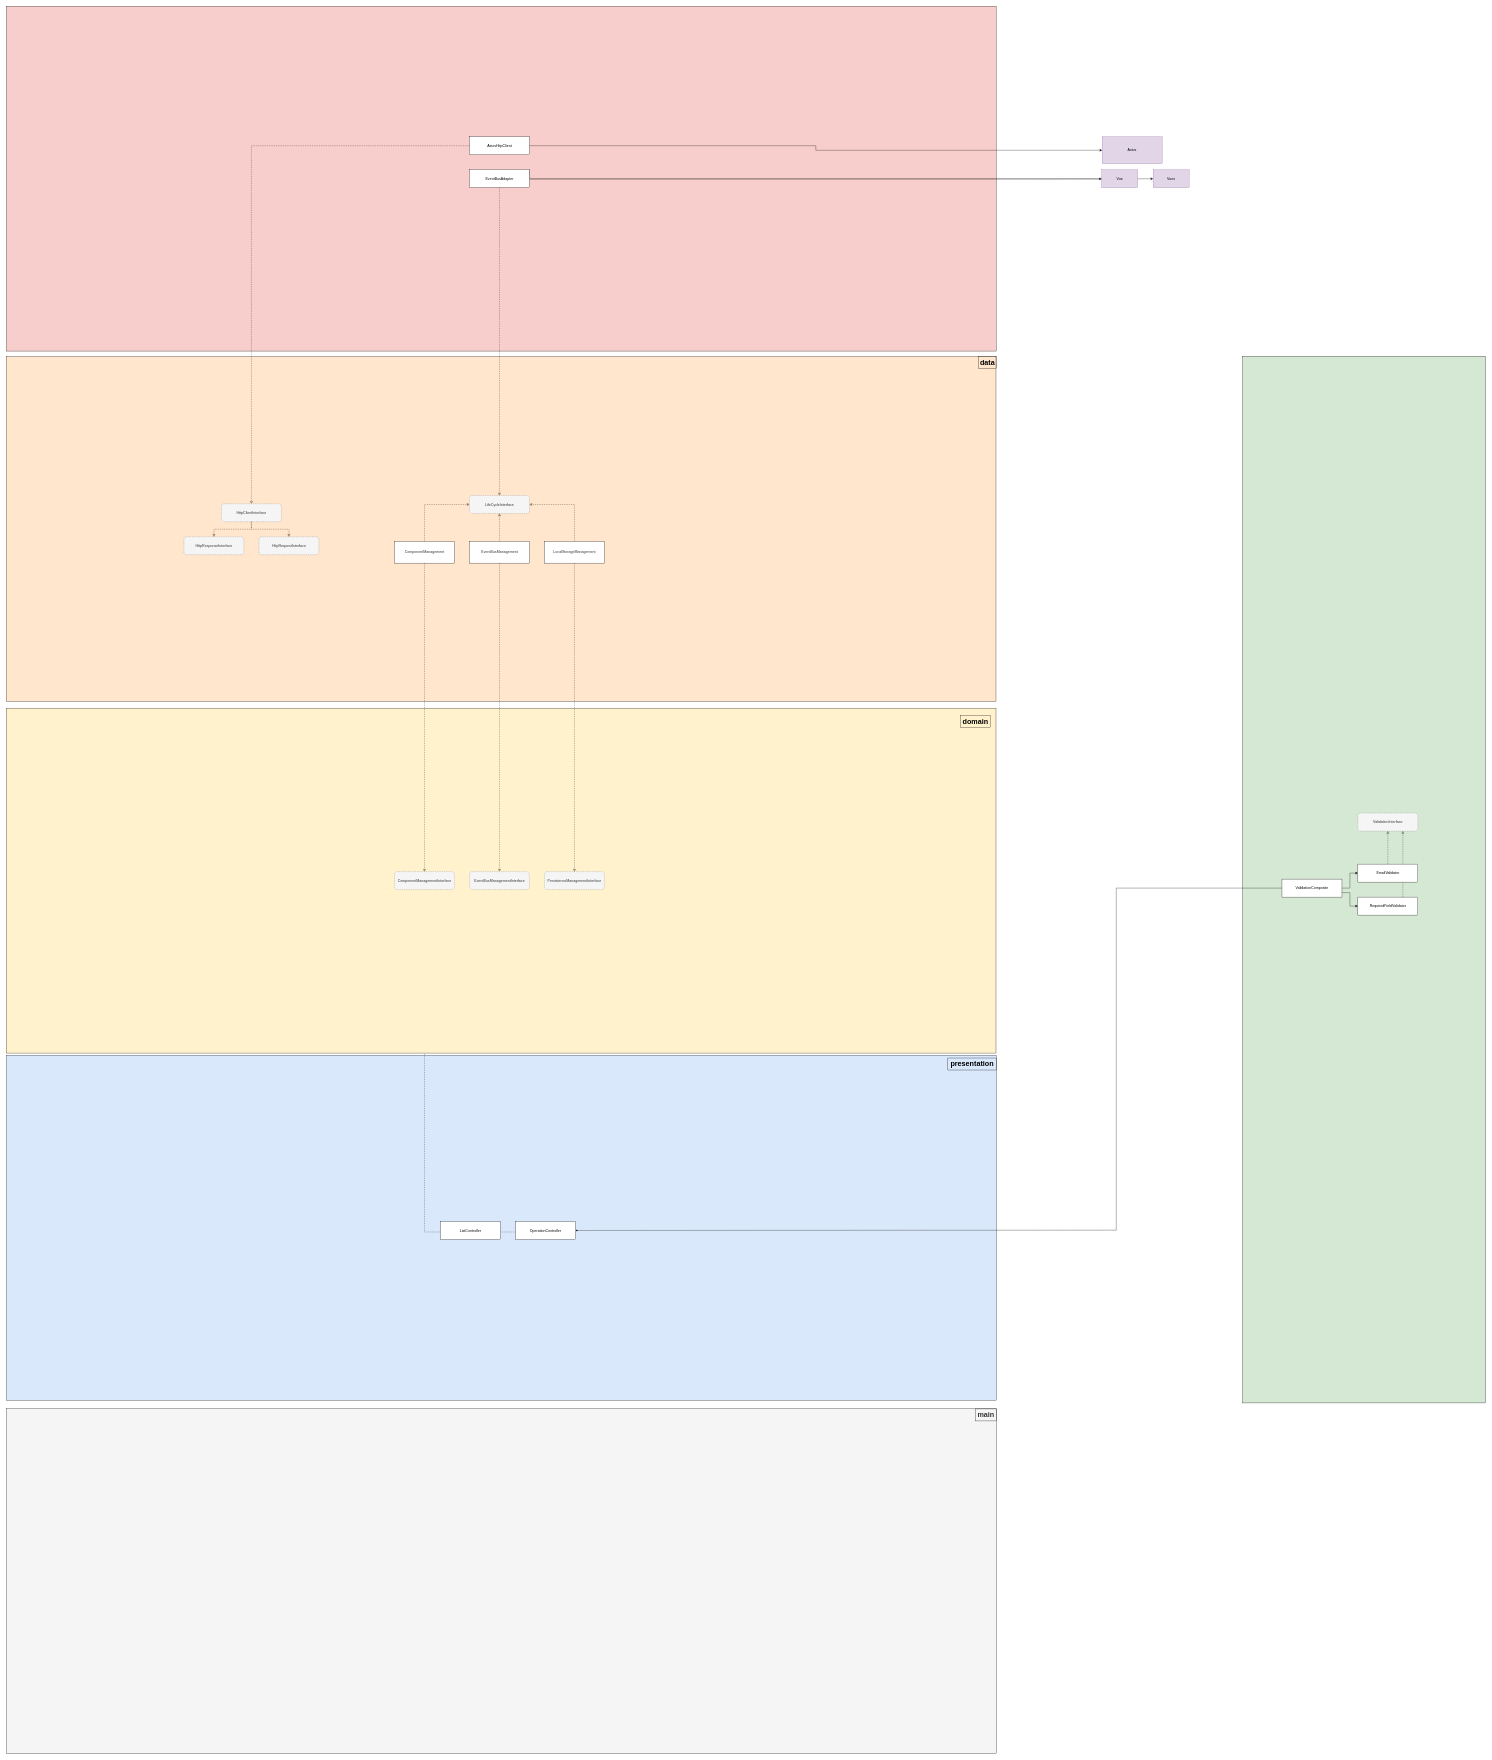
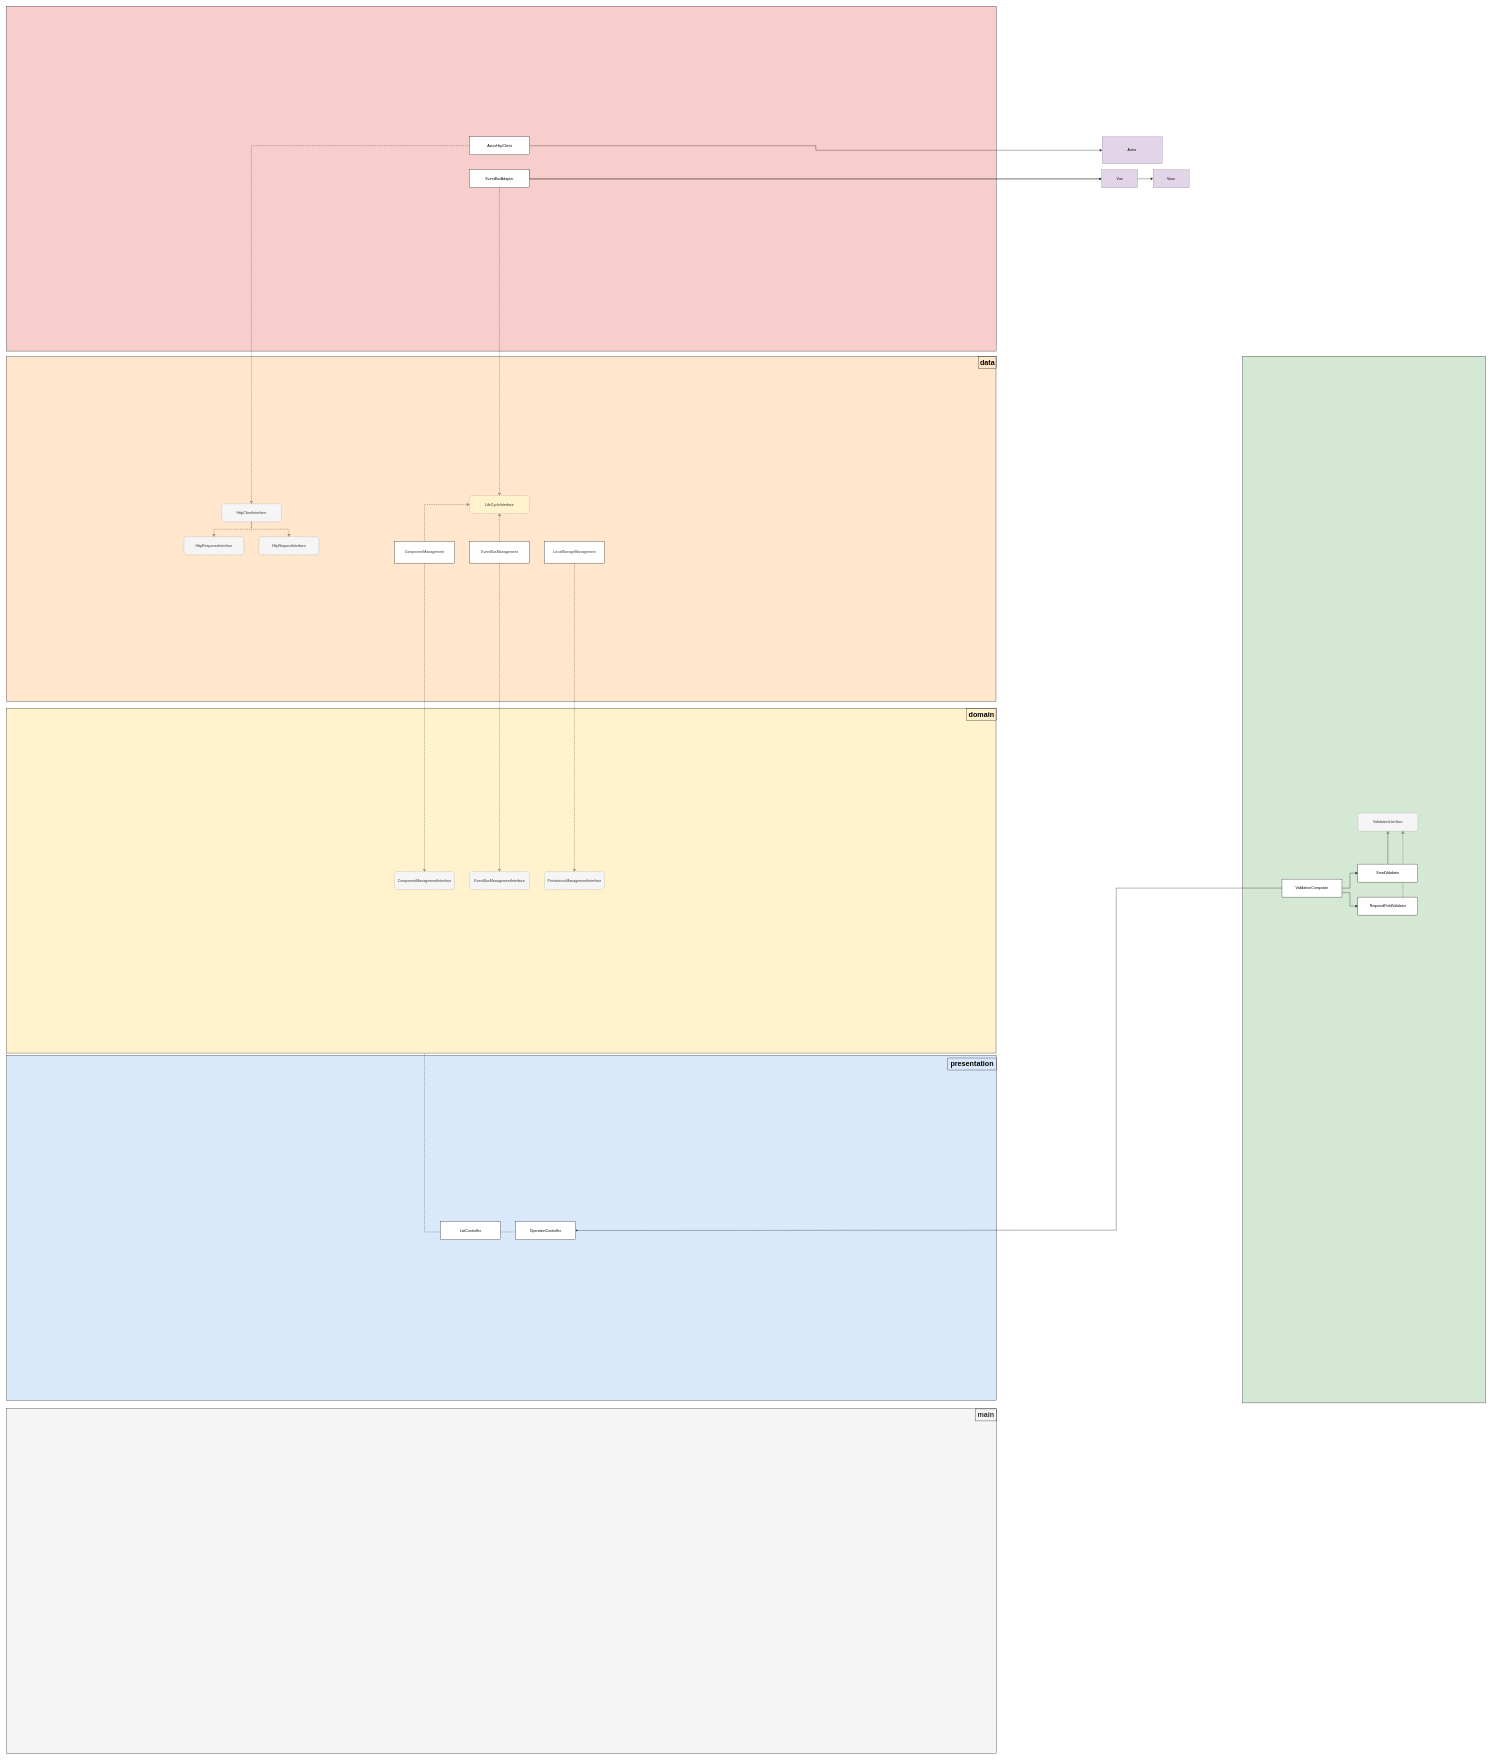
node "LifeCycleInterface": fillcolor #f5f5f5 -> #fff2cc
edge "LocalStorageManagement" -> "LifeCycleInterface": removed
node "domain": moved (975, 722) -> (981, 714)
edge "EmailValidator" -> "ValidationInterface": style dashed -> solid
